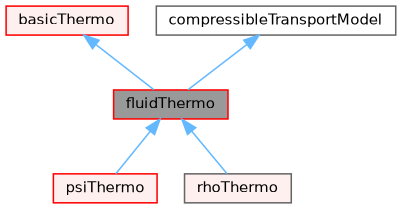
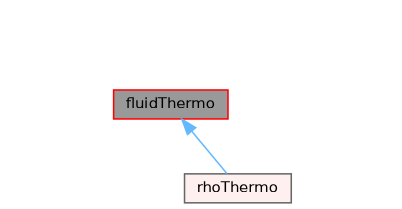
node "basicThermo": removed
node "compressibleTransportModel": removed
node "psiThermo": removed
